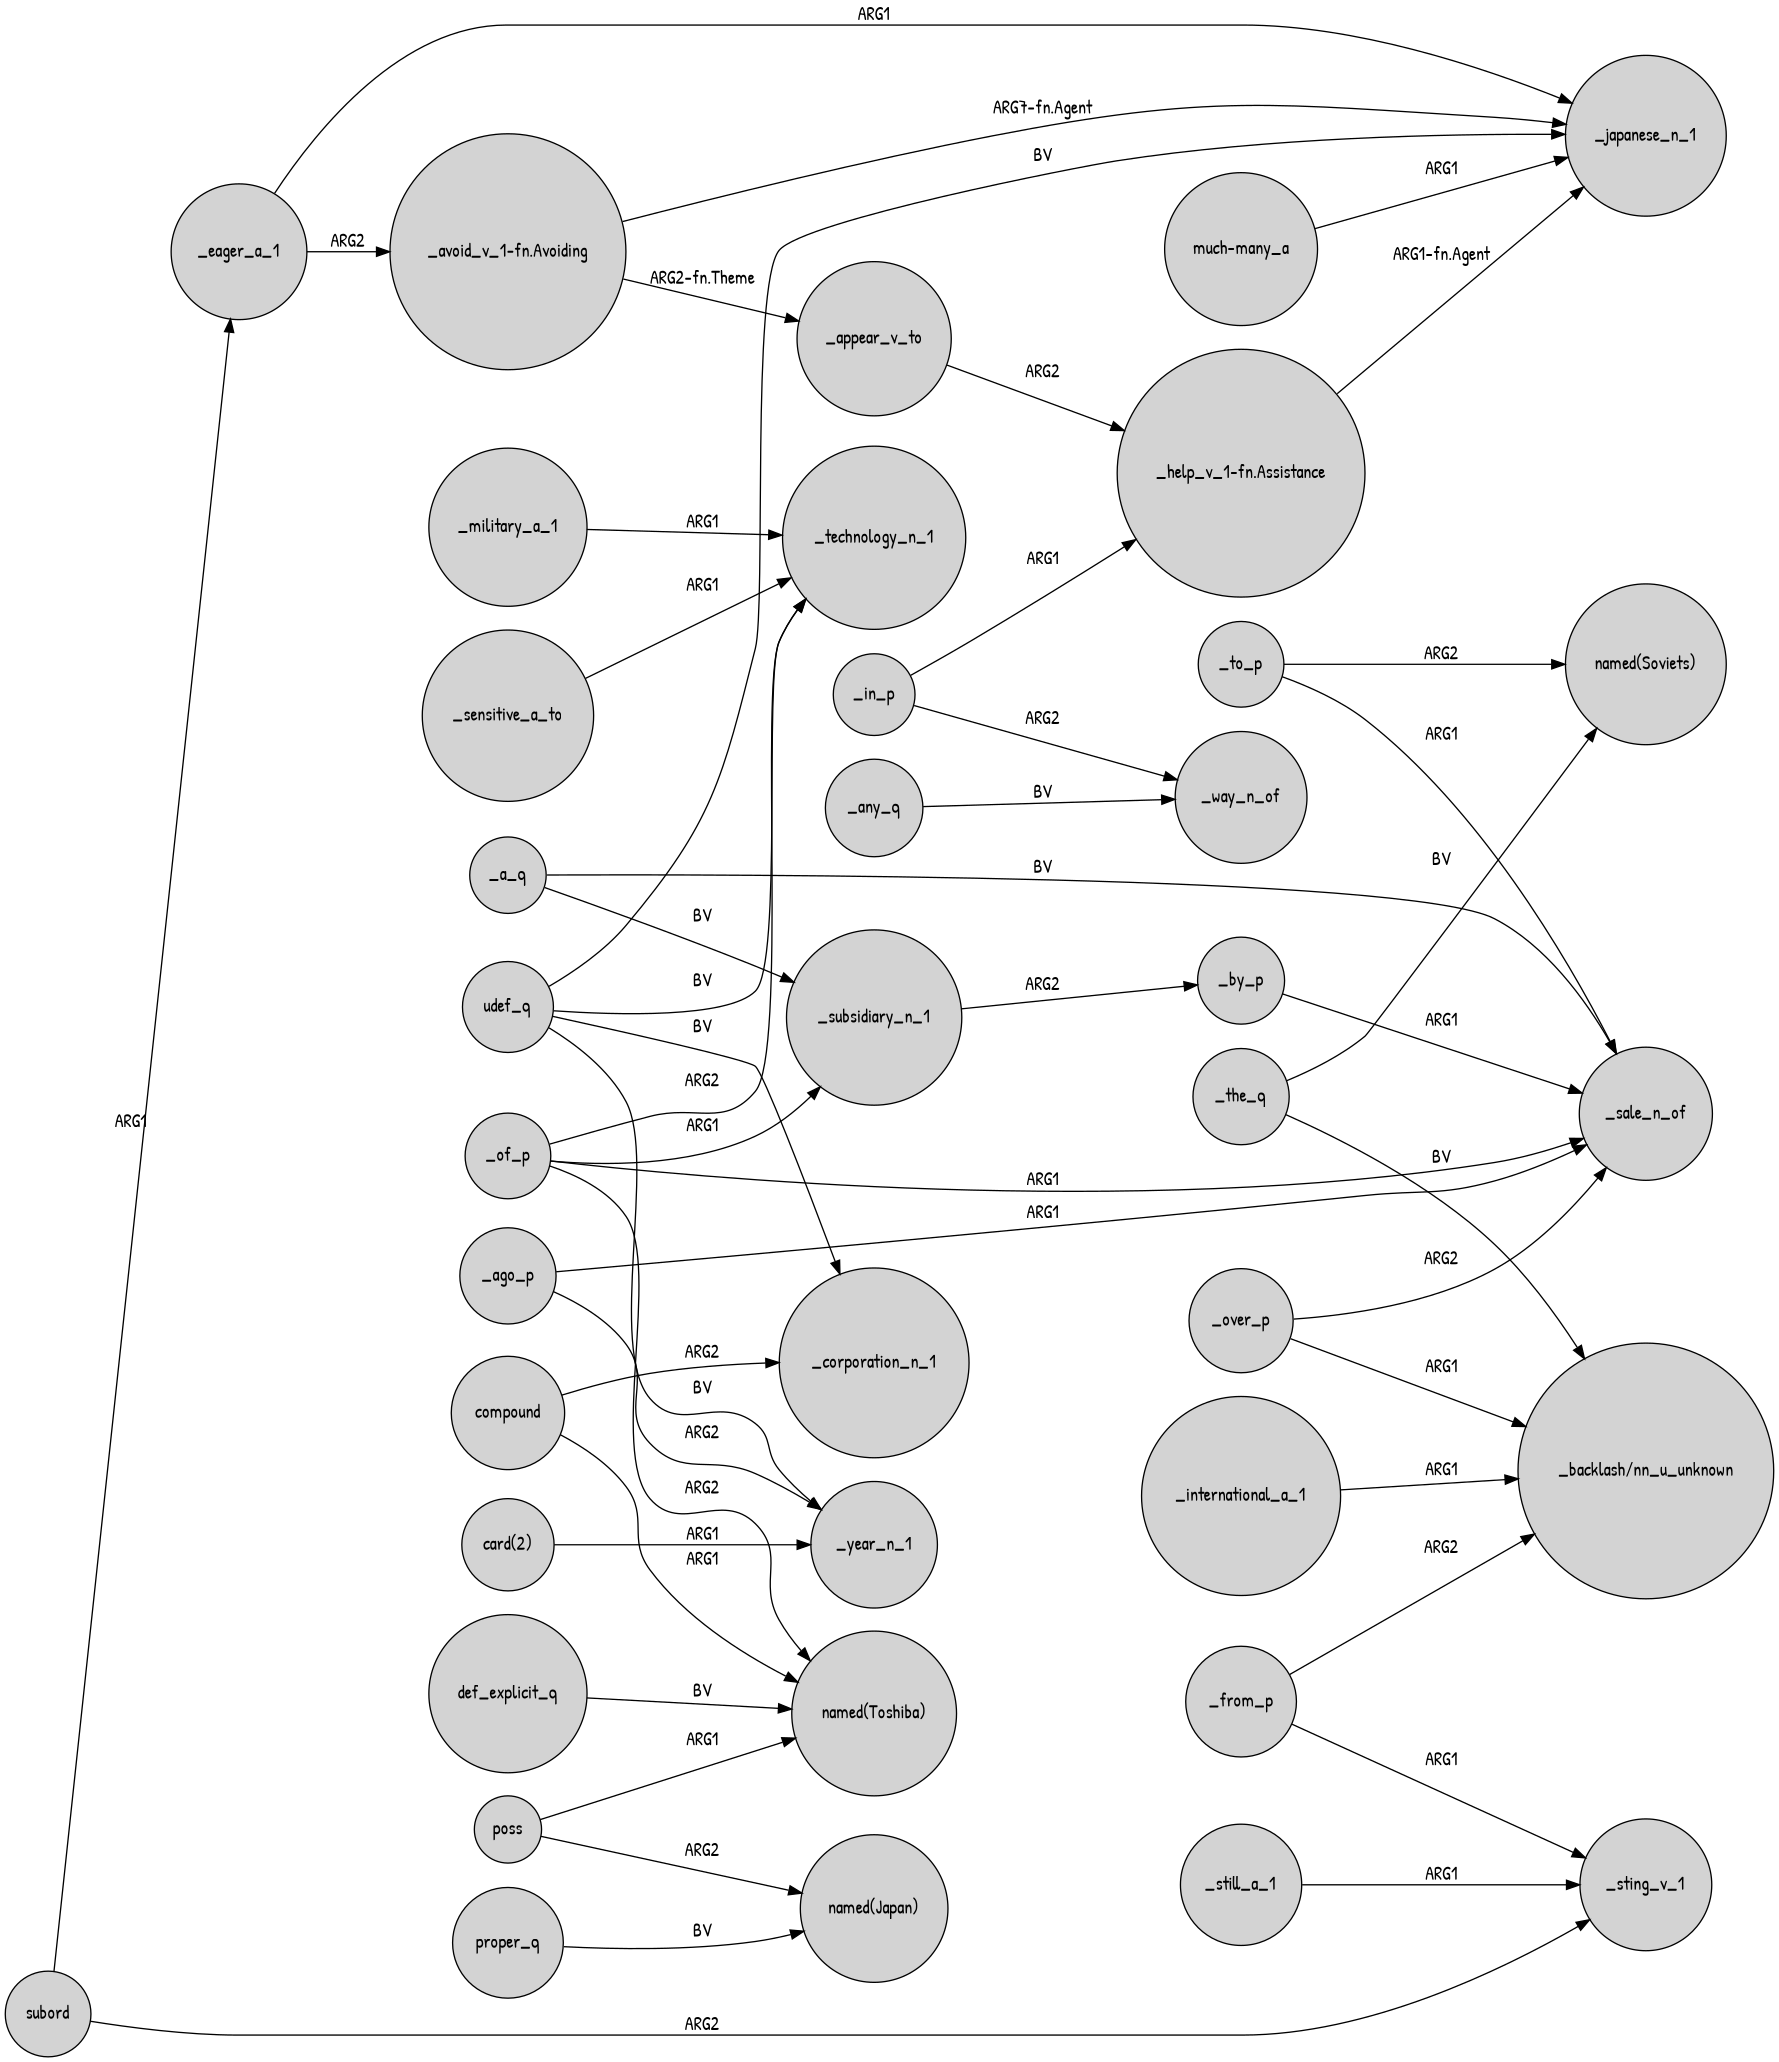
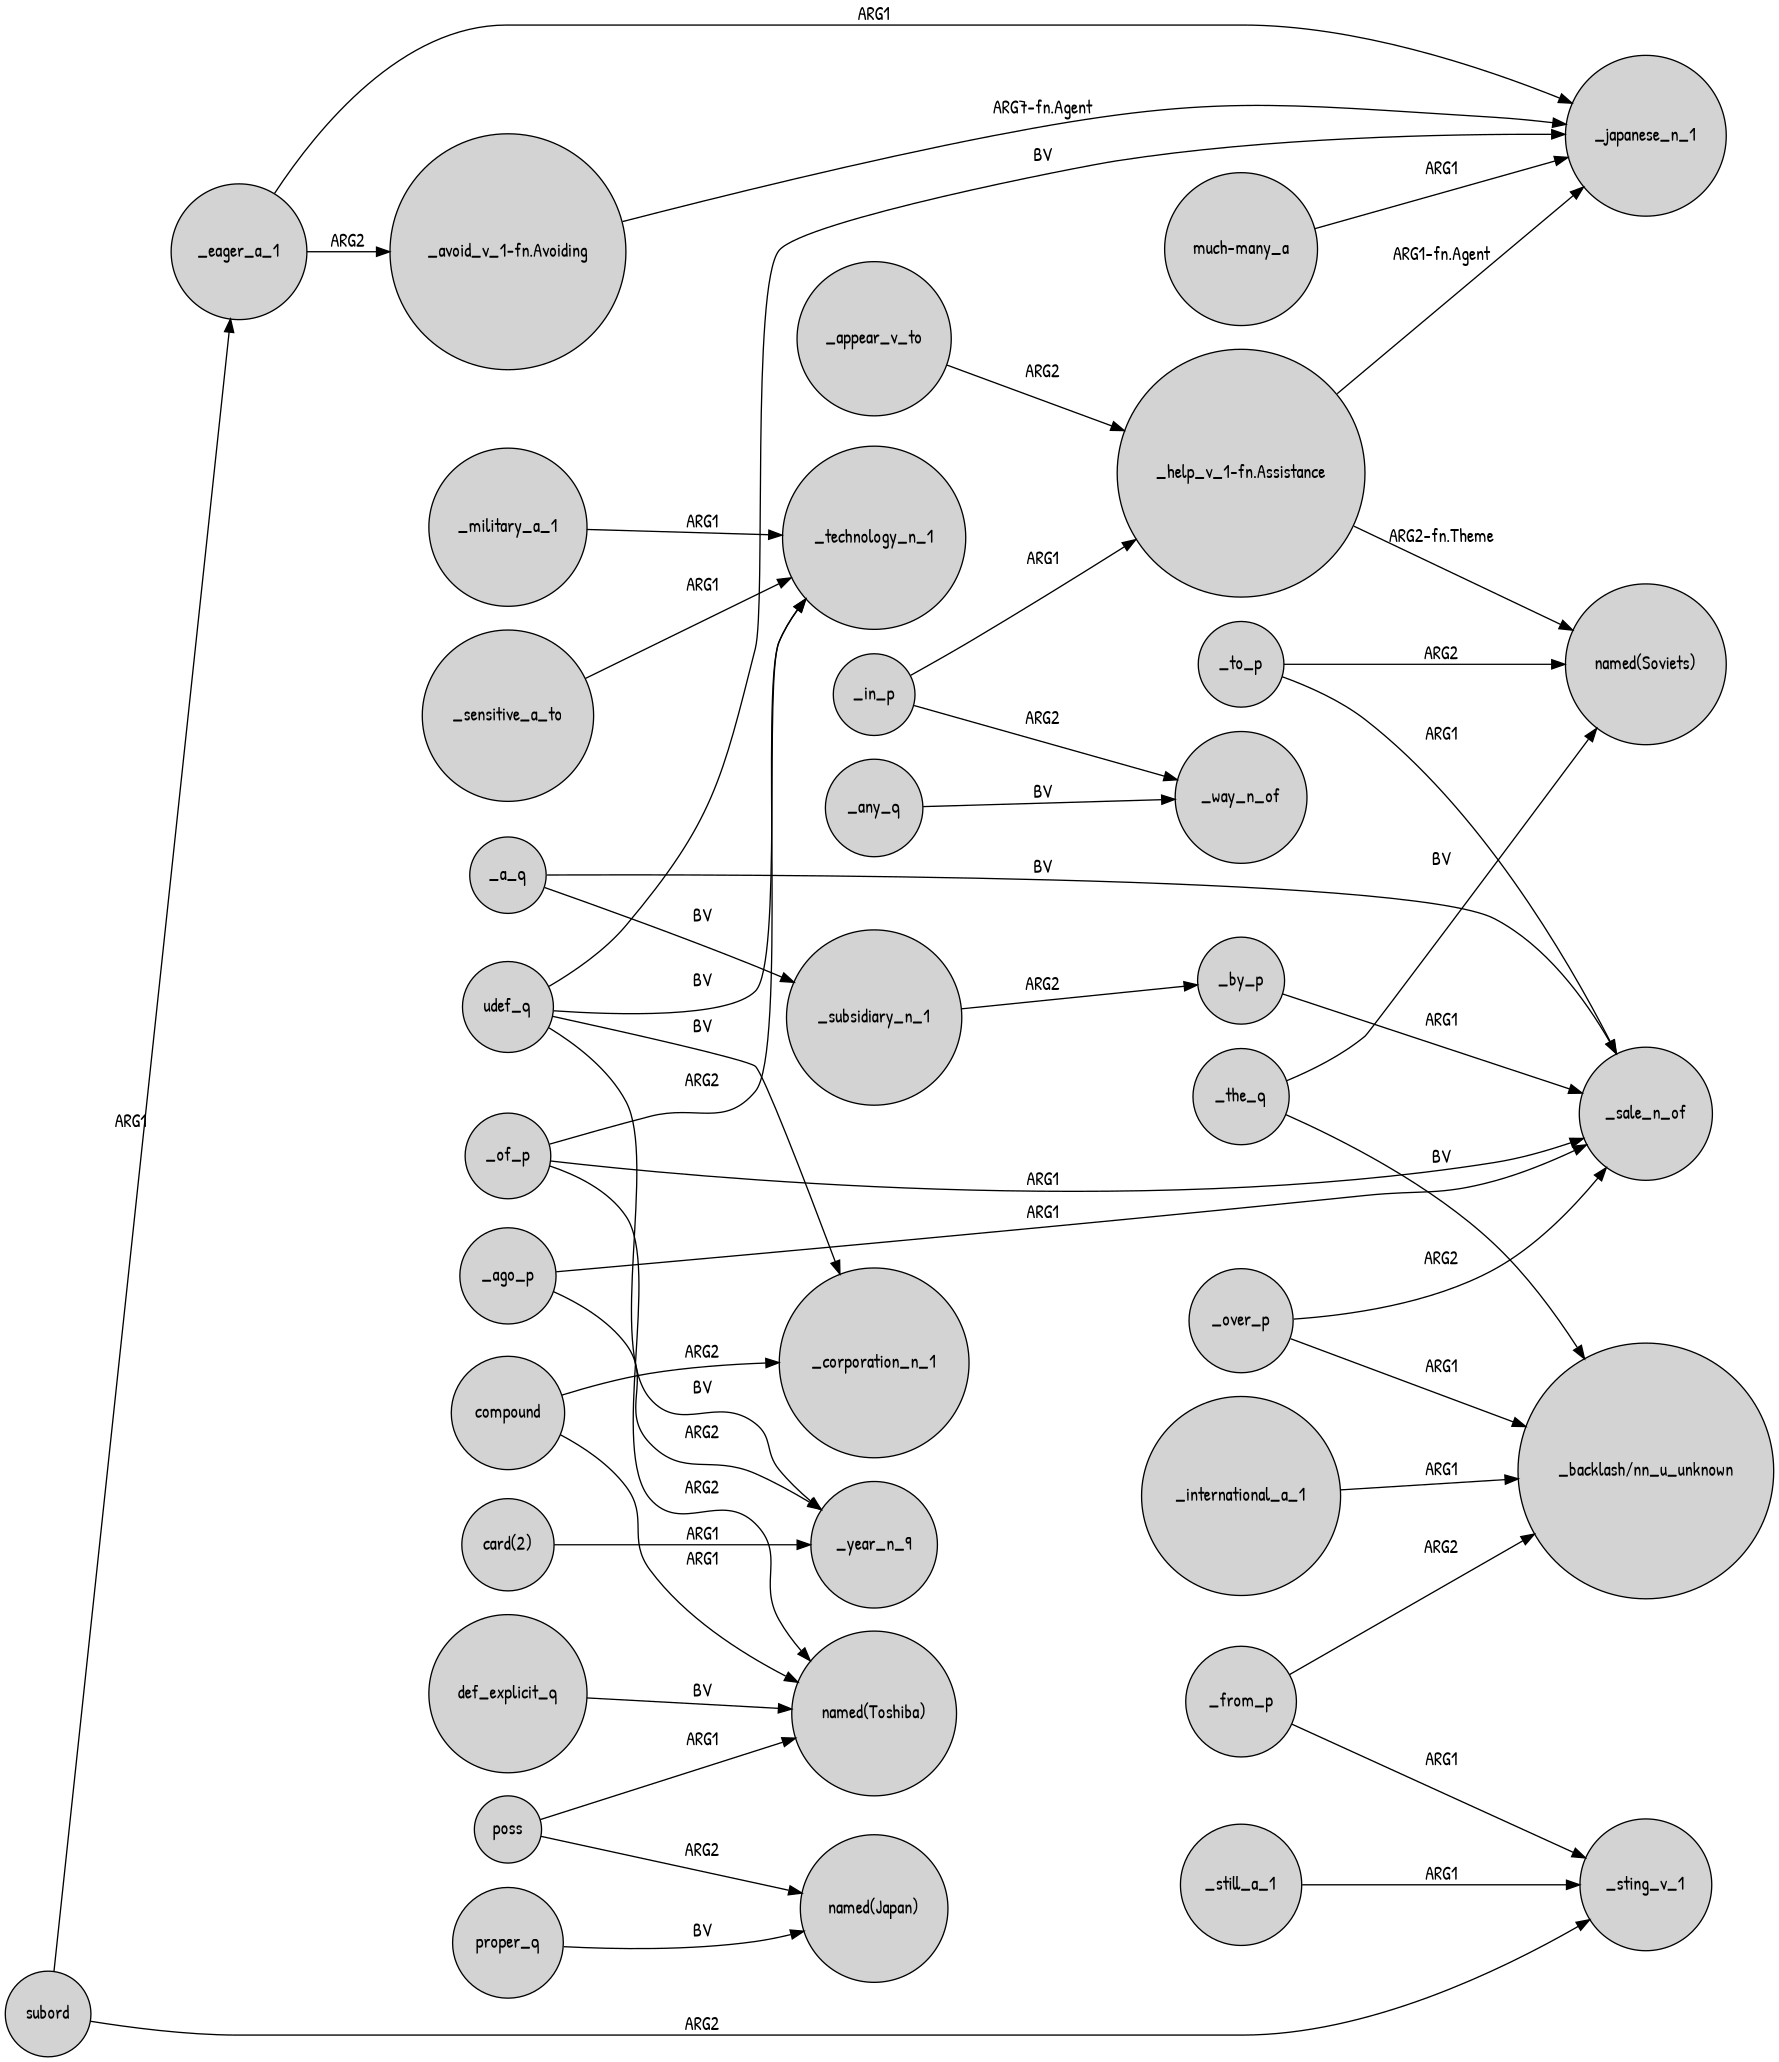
edge "_avoid_v_1-fn.Avoiding" -> "_appear_v_to": removed, label "ARG2-fn.Theme"
edge "_help_v_1-fn.Assistance" -> "named(Soviets)": added, label "ARG2-fn.Theme"
edge "_of_p" -> "_subsidiary_n_1": removed, label "ARG1"
node "_year_n_1": label "_year_n_1" -> "_year_n_9"
